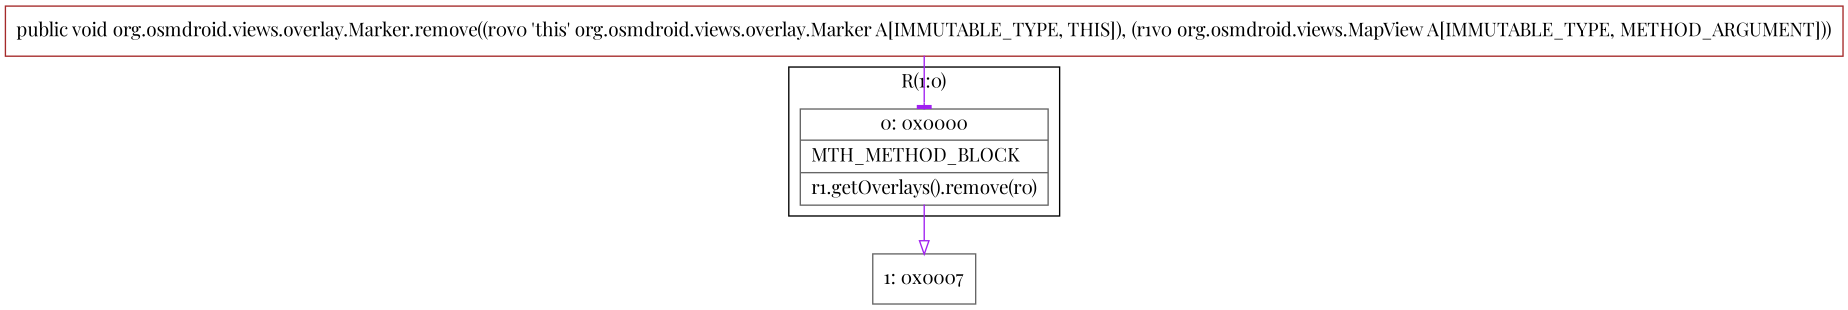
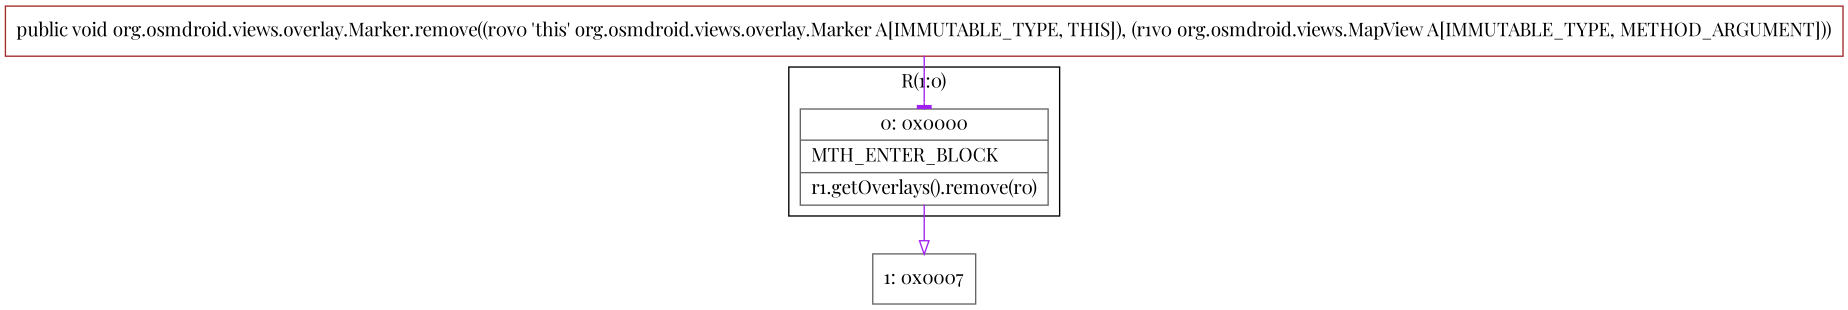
node "0: 0x0000": text "MTH_METHOD_BLOCK" -> "MTH_ENTER_BLOCK"
